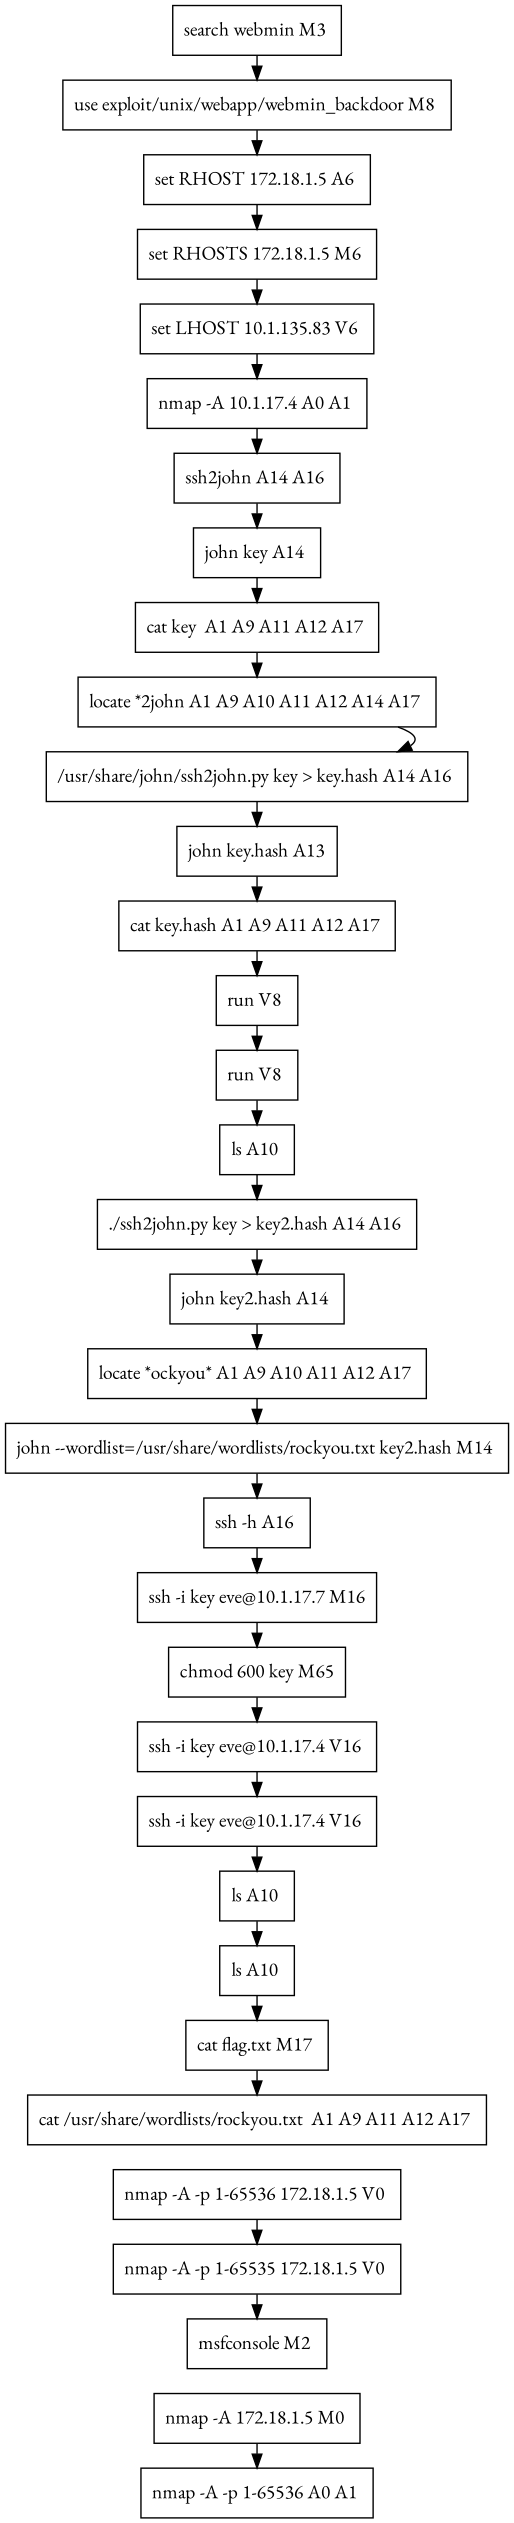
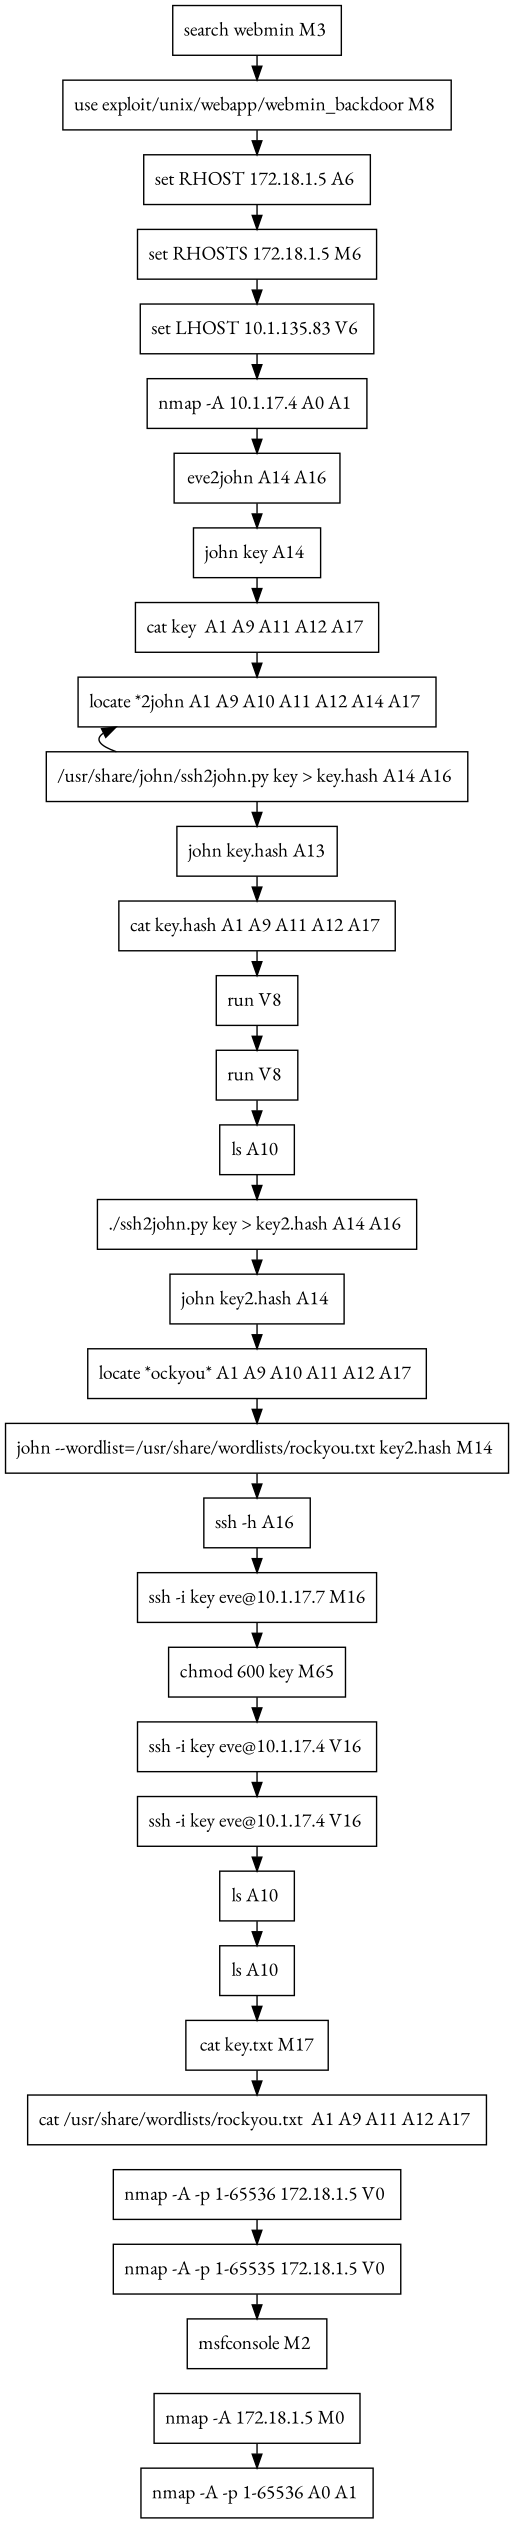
node "ssh2john A14 A16": label "ssh2john A14 A16" -> "eve2john A14 A16"
edge "locate *2john A1 A9 A10 A11 A12 A14 A17" -> "/usr/share/john/ssh2john.py key > key.hash A14 A16": reversed
node "cat flag.txt M17": label "cat flag.txt M17" -> "cat key.txt M17"
